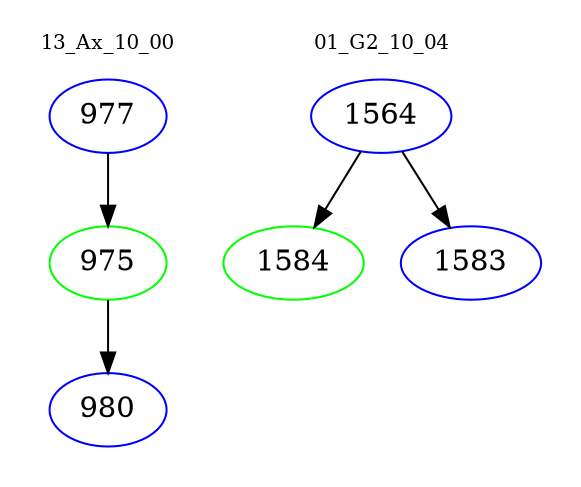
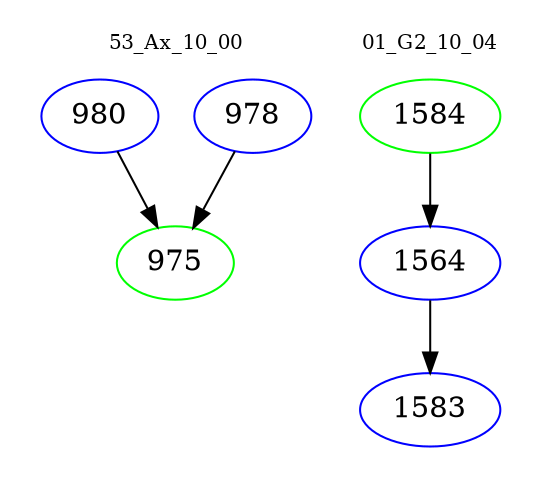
cluster "13_Ax_10_00": label "13_Ax_10_00" -> "53_Ax_10_00"
node "977": label "977" -> "978"
edge "1564" -> "1584": reversed
edge "975" -> "980": reversed
